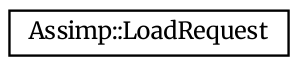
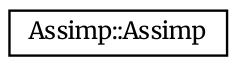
node "Assimp::LoadRequest": label "Assimp::LoadRequest" -> "Assimp::Assimp"
